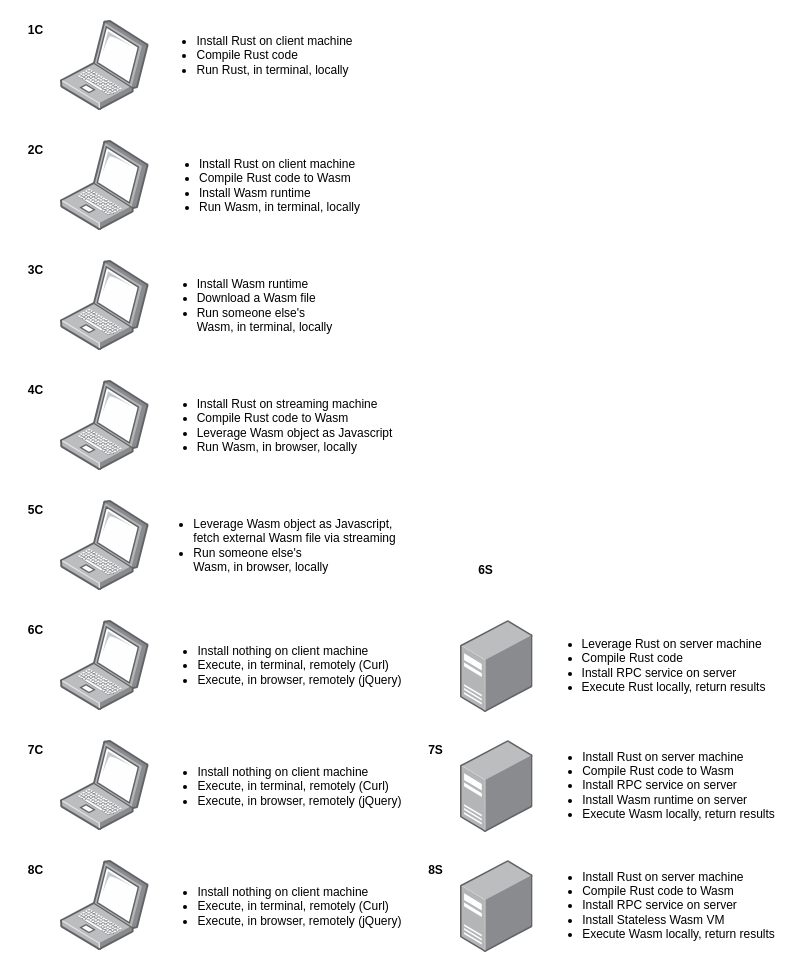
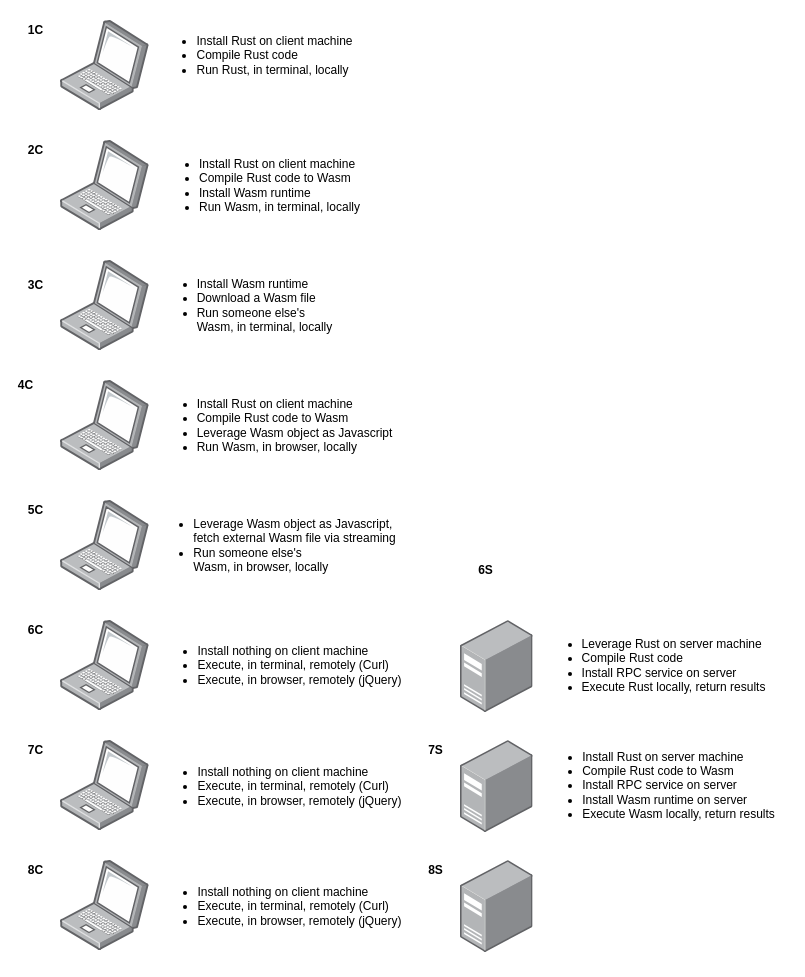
node "3C": moved (36, 271) -> (36, 286)
node "4C": moved (36, 391) -> (26, 386)
node "Install Rust on streaming machine Compile Rust code to Wasm Leverage Wasm object as Javascript Run Wasm, in browser, locally": label "Install Rust on streaming machine Compile Rust code to Wasm Leverage Wasm object as Javascript Run Wasm, in browser, locally" -> "Install Rust on client machine Compile Rust code to Wasm Leverage Wasm object as Javascript Run Wasm, in browser, locally"
node "Install Rust on server machine Compile Rust code to Wasm Install RPC service on server Install Stateless Wasm VM Execute Wasm locally, return results": removed
